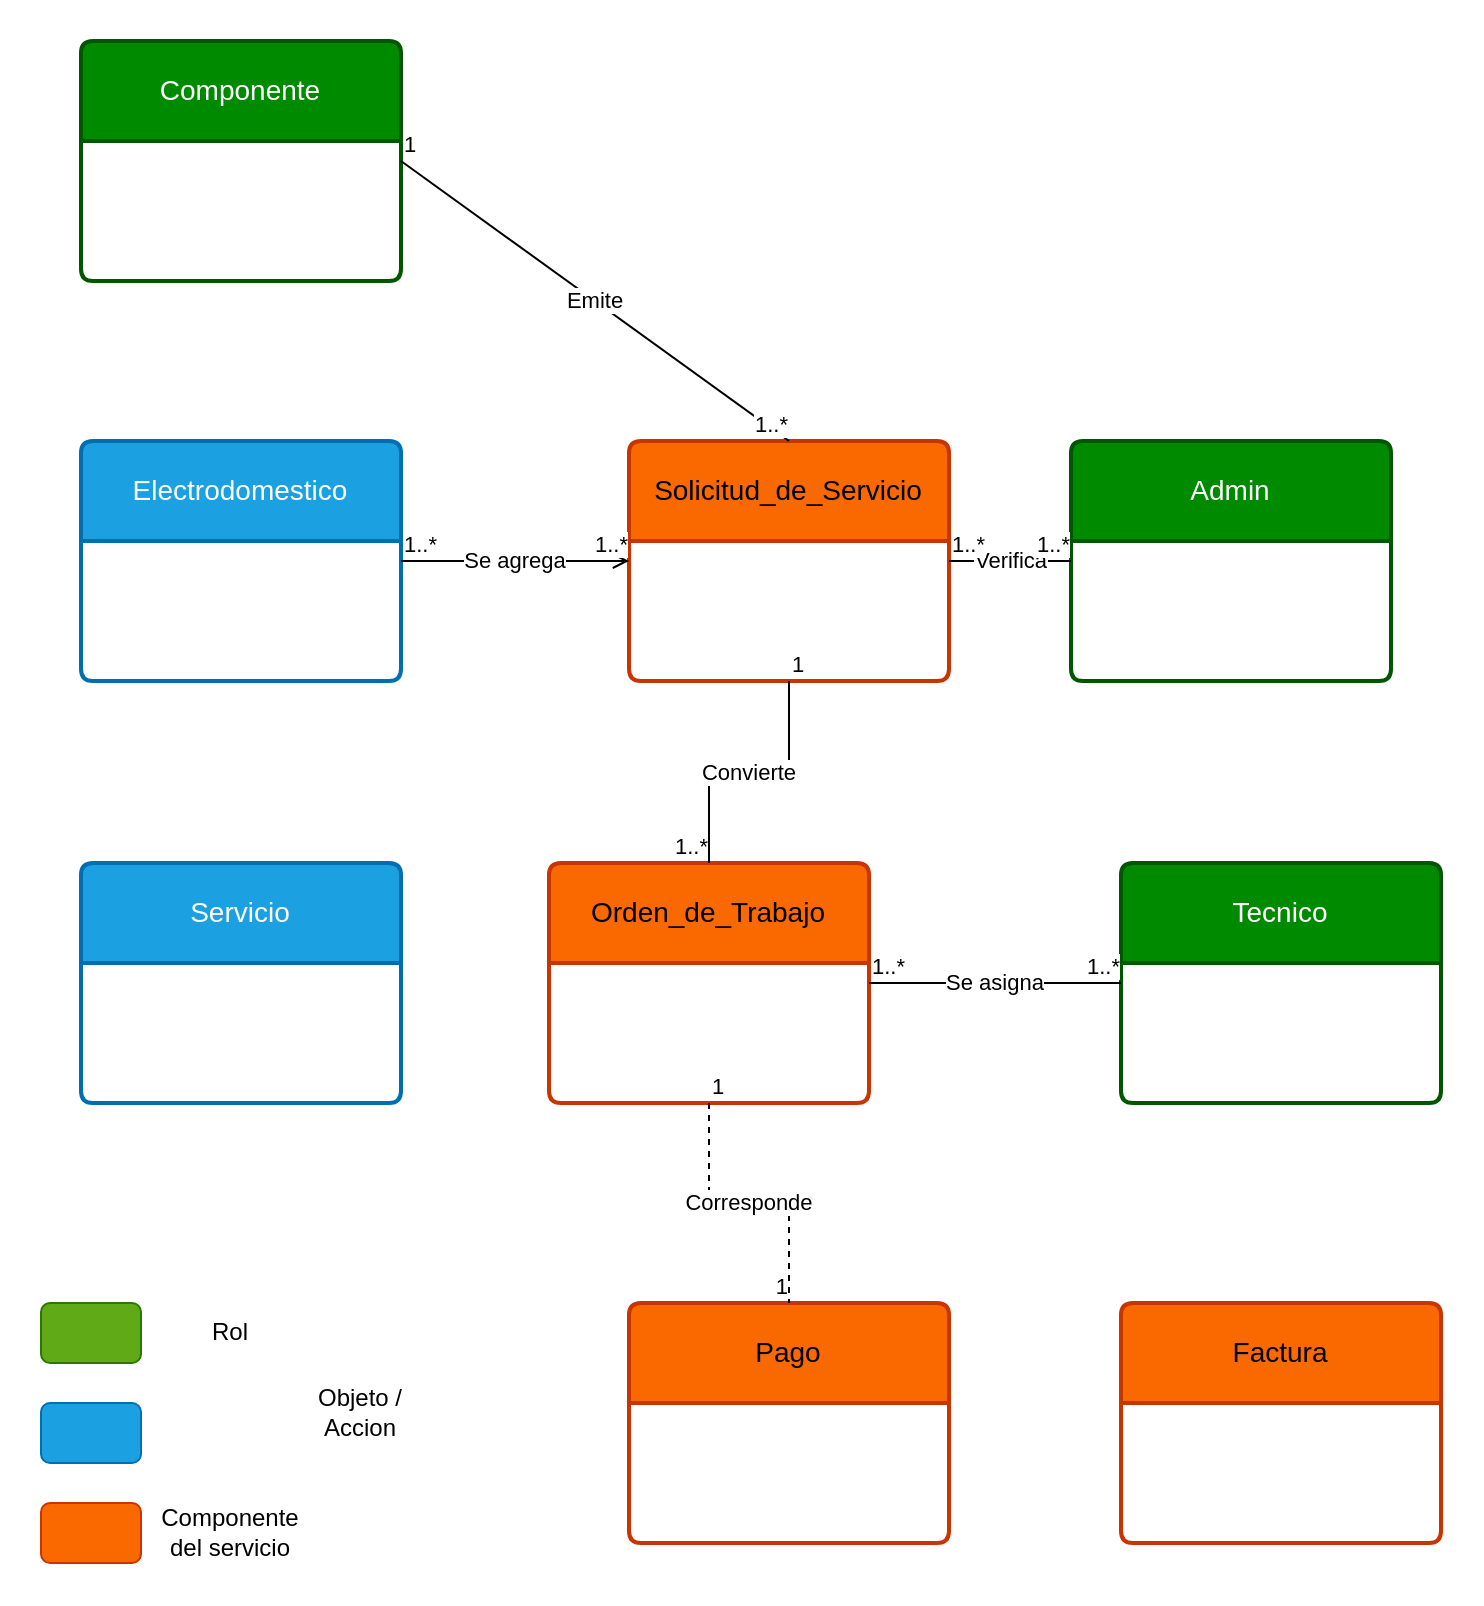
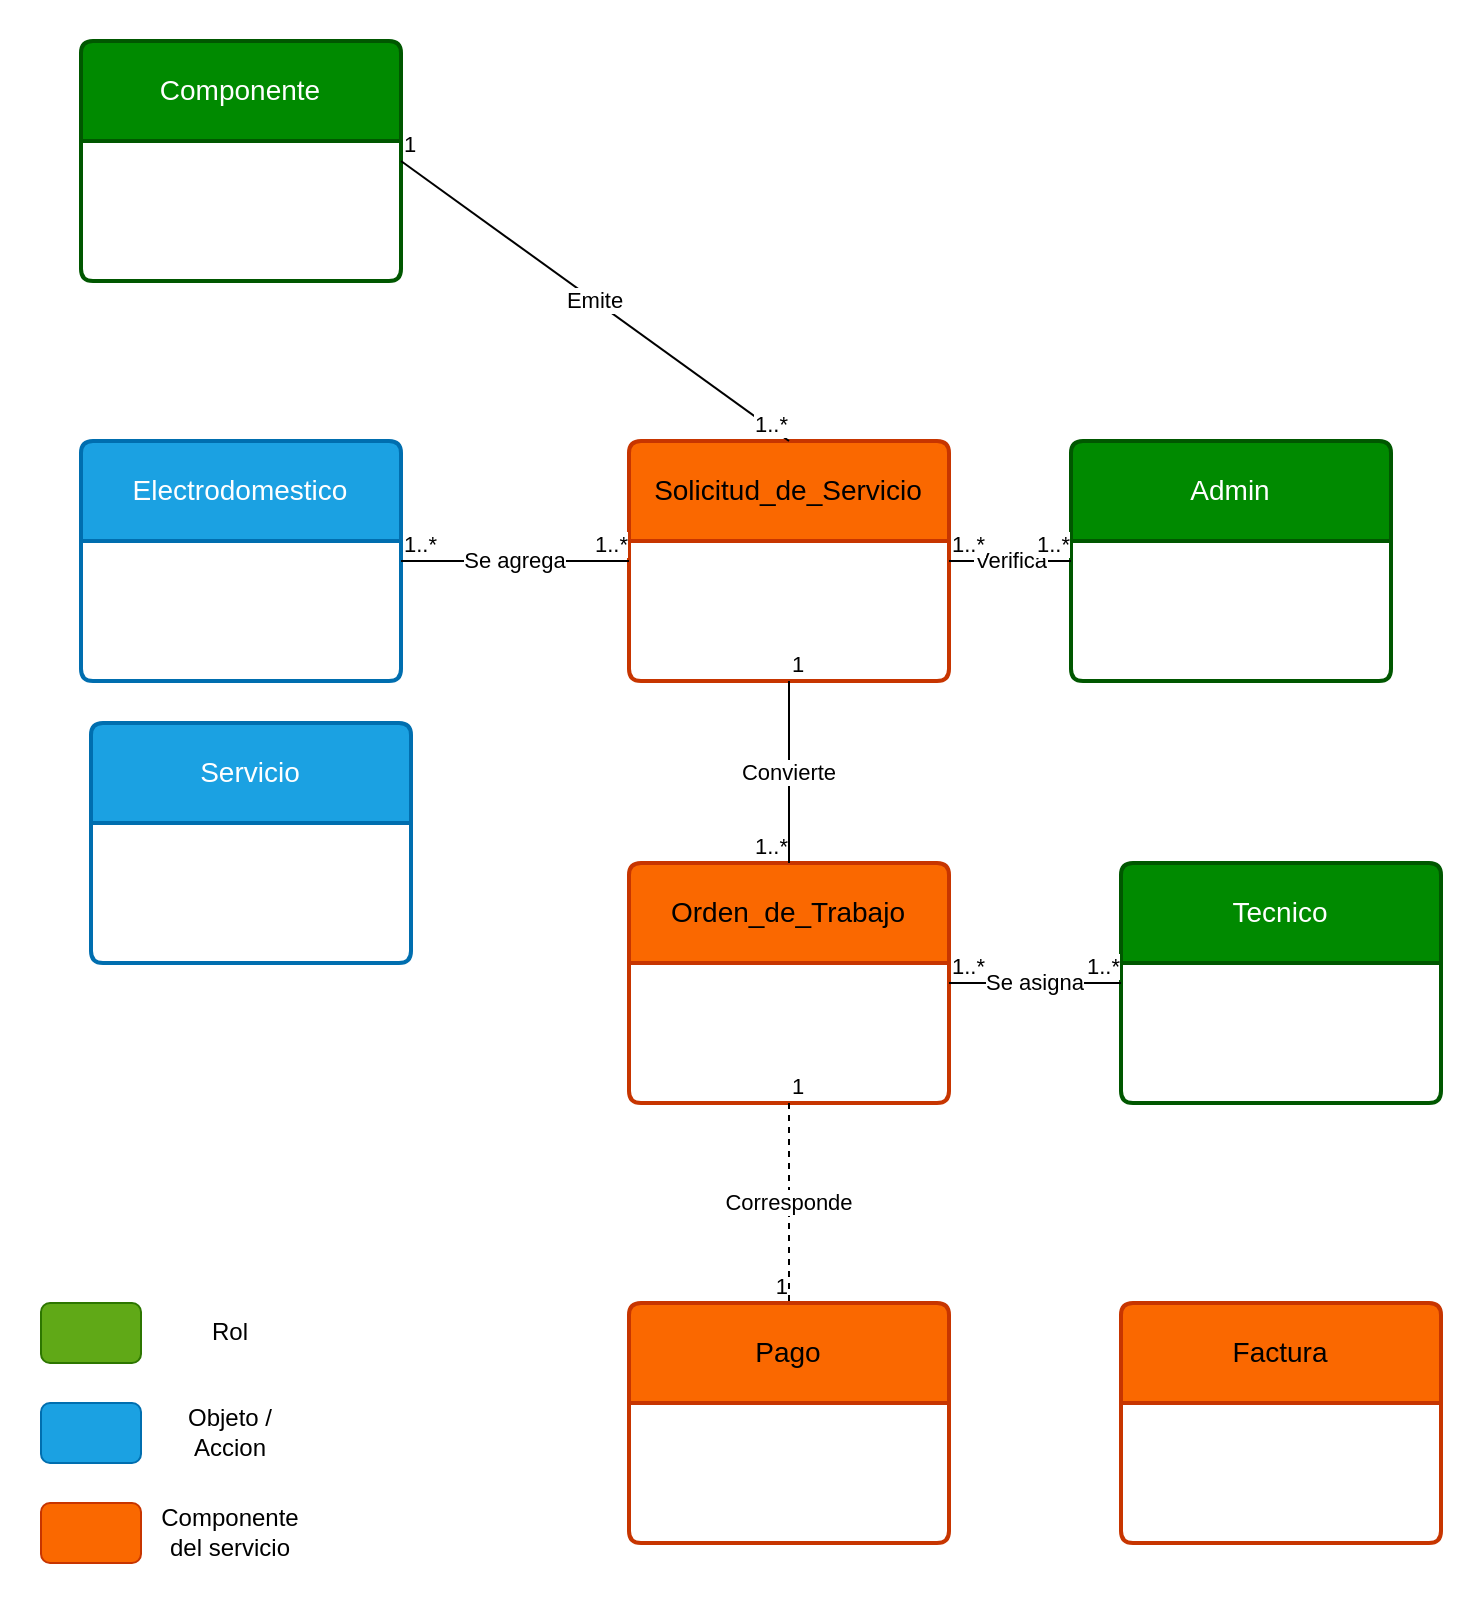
edge "Electrodomestico" -> "Solicitud_de_Servicio": arrowhead open -> none
node "Servicio": moved (241, 983) -> (251, 843)
node "Orden_de_Trabajo": moved (709, 983) -> (789, 983)
node "Objeto / Accion": moved (361, 1413) -> (231, 1433)
